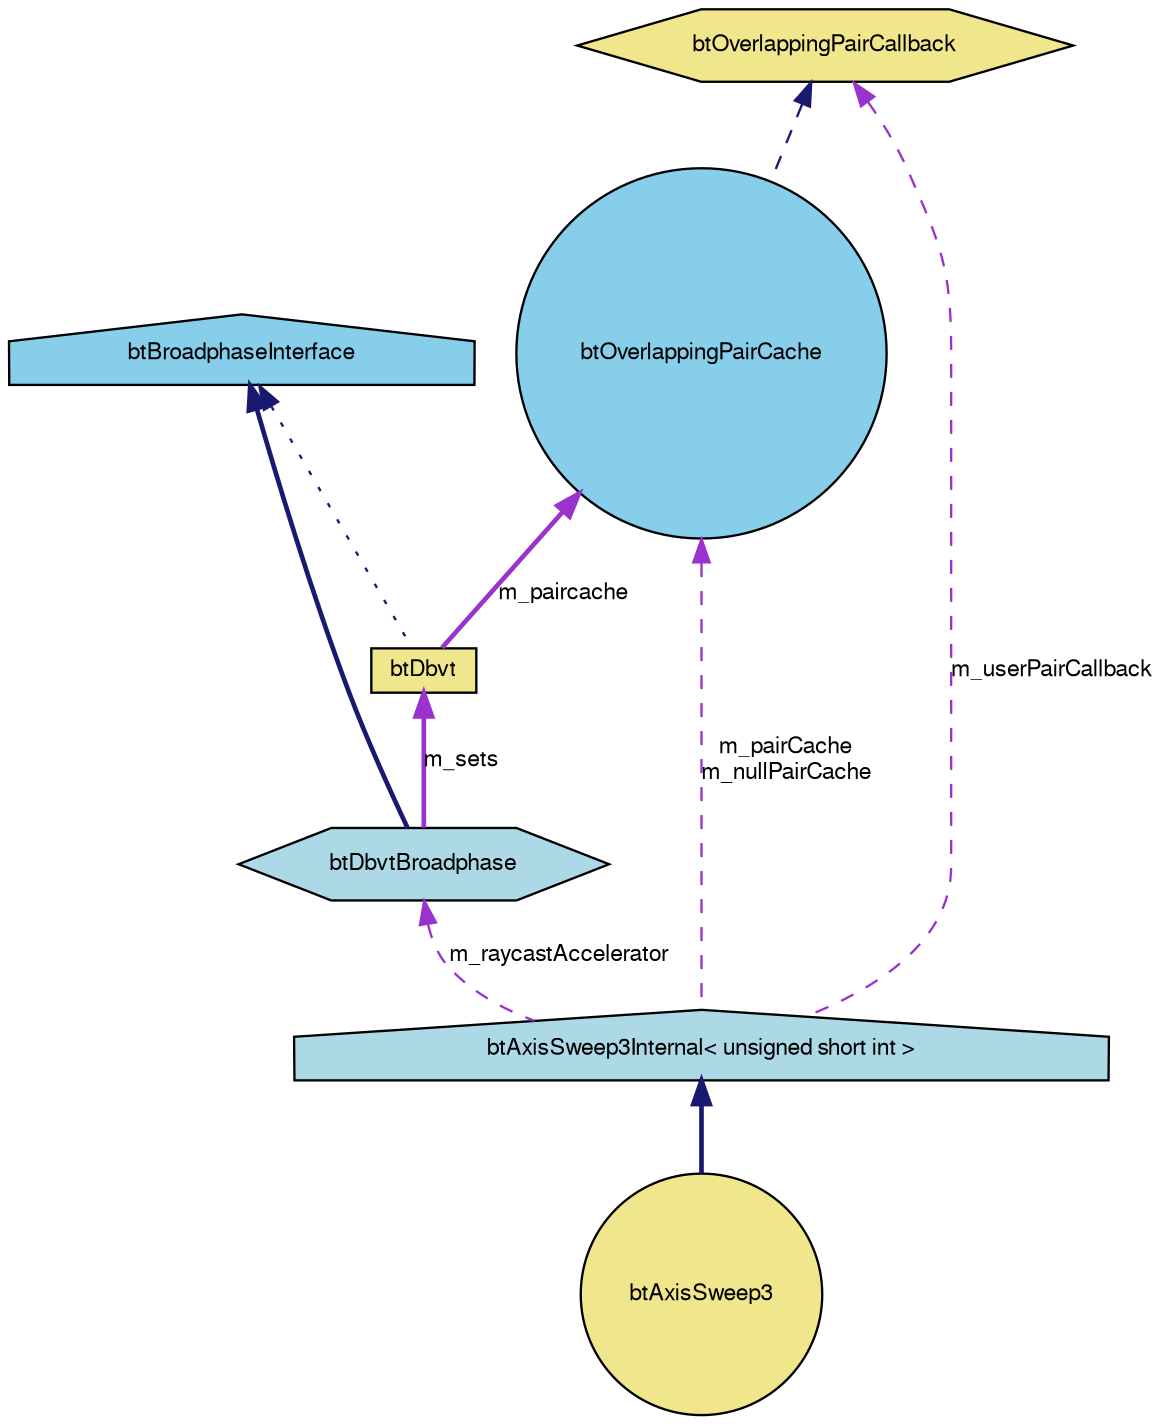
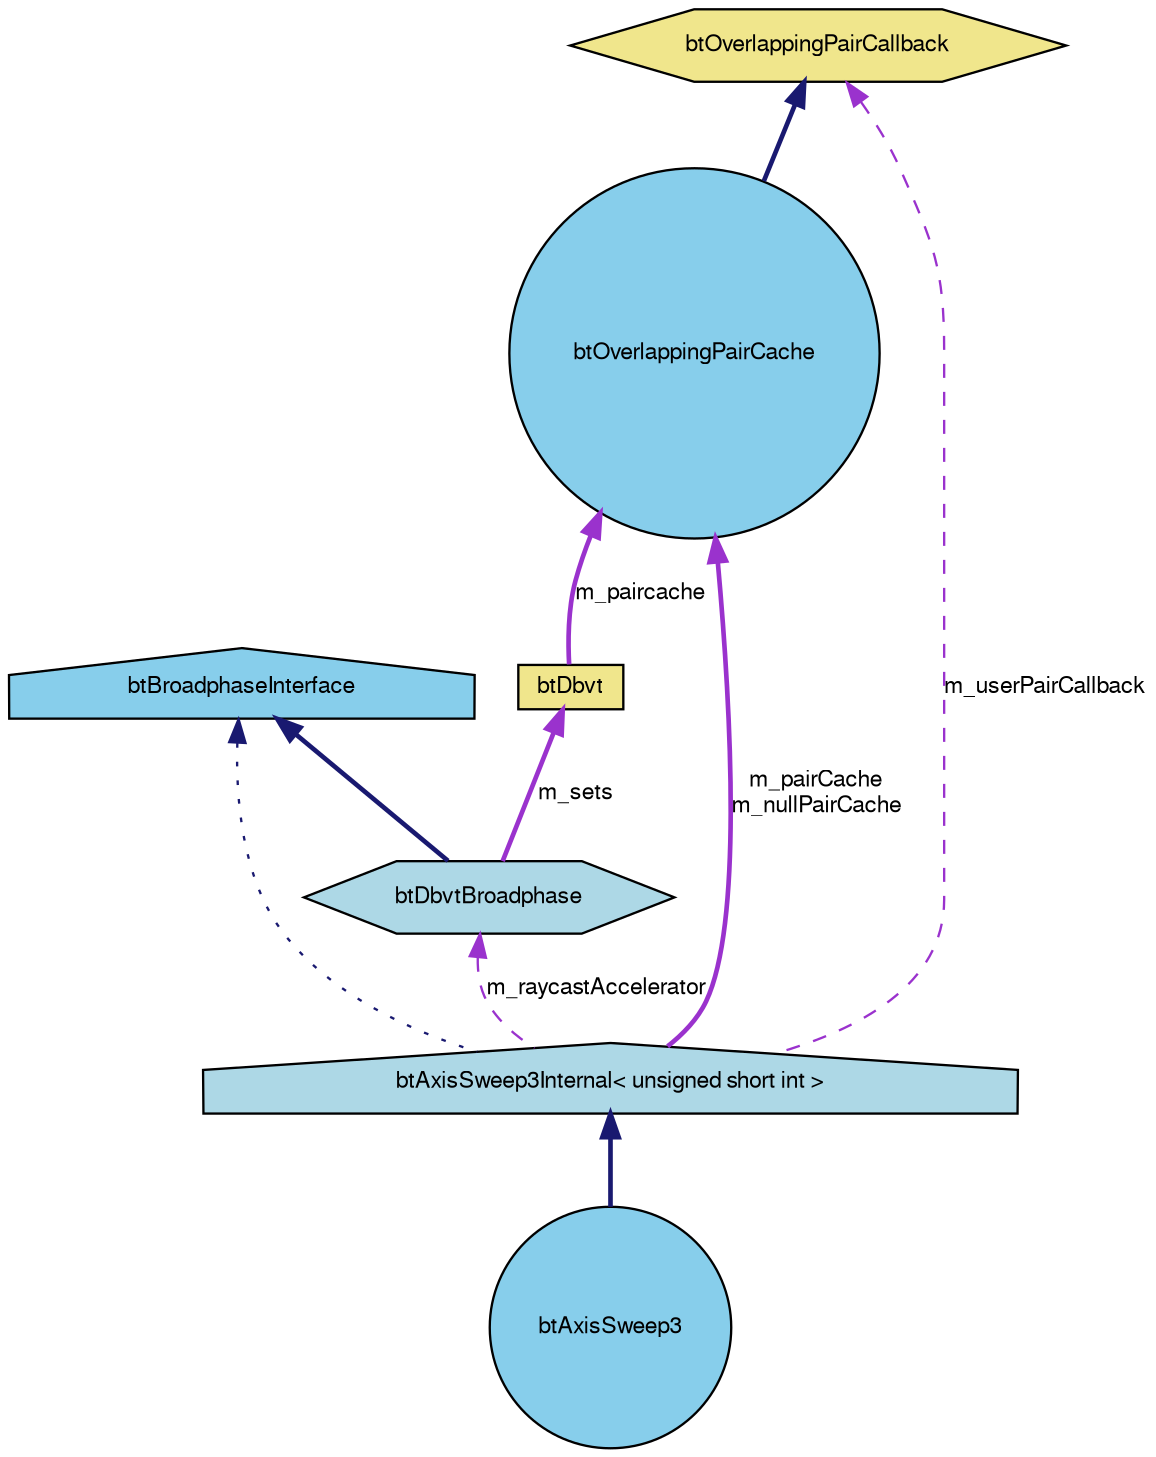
edge "btOverlappingPairCache" -> "btOverlappingPairCallback": style dashed -> bold
edge "btDbvt" -> "btBroadphaseInterface": now "btAxisSweep3Internal< unsigned short int >" -> "btBroadphaseInterface"
edge "btAxisSweep3Internal< unsigned short int >" -> "btOverlappingPairCache": style dashed -> bold
node "btAxisSweep3": fillcolor khaki -> skyblue
